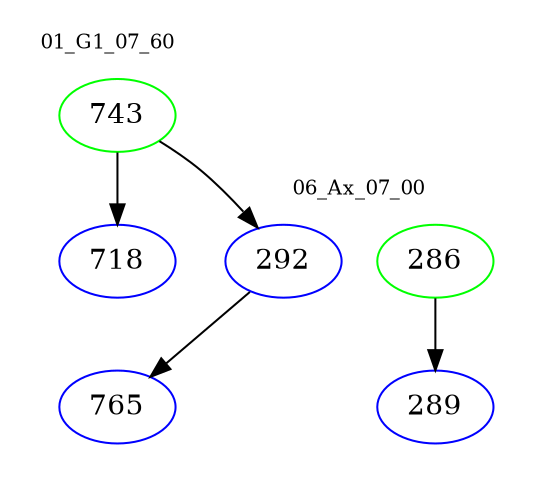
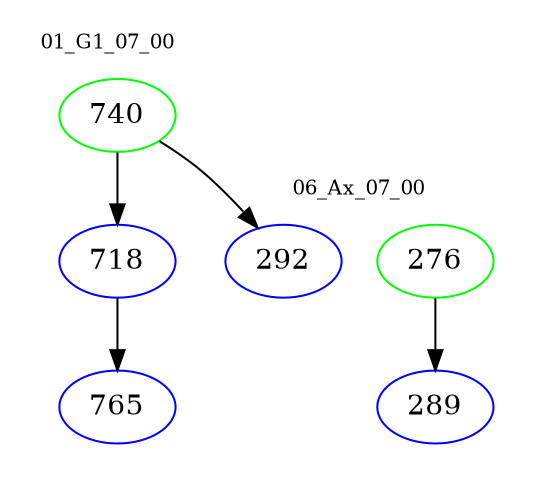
cluster "01_G1_07_60": label "01_G1_07_60" -> "01_G1_07_00"
node "743": label "743" -> "740"
node "286": label "286" -> "276"
edge "292" -> "765": now "718" -> "765"
